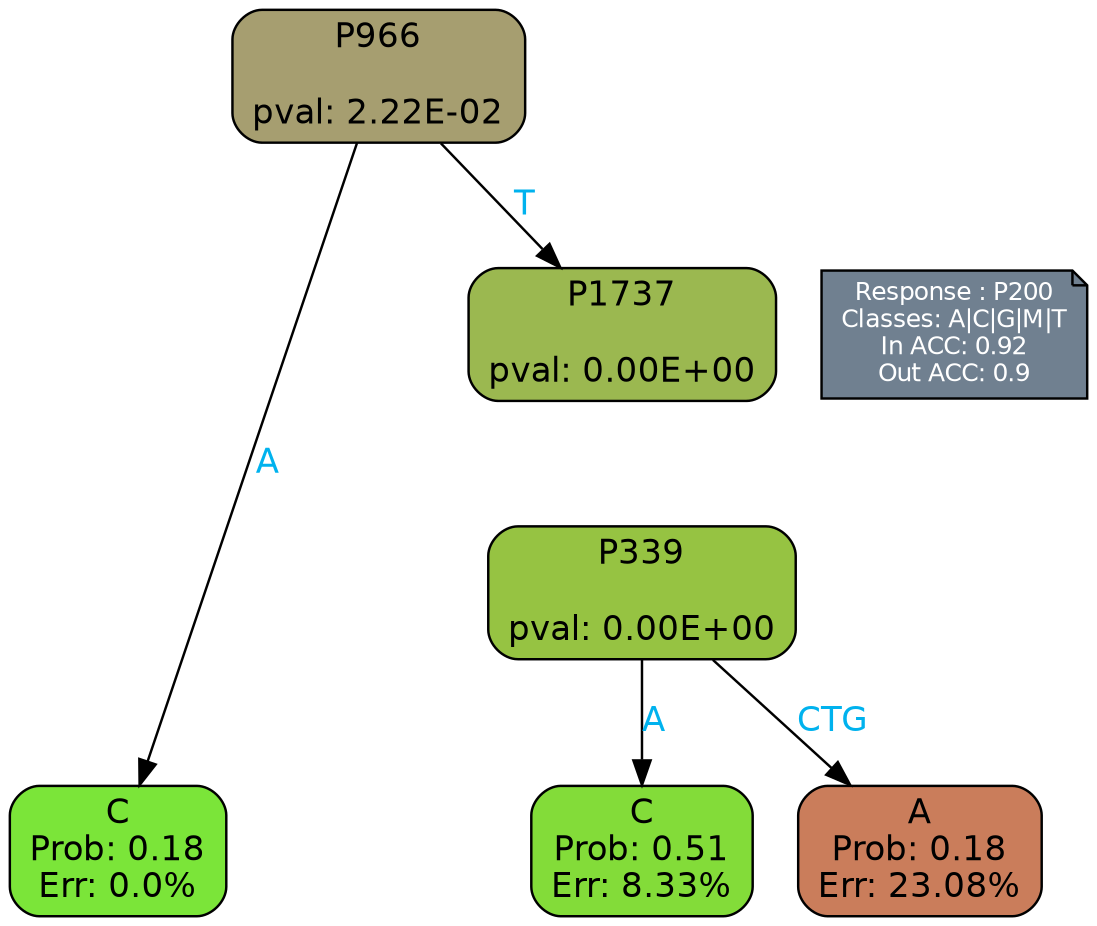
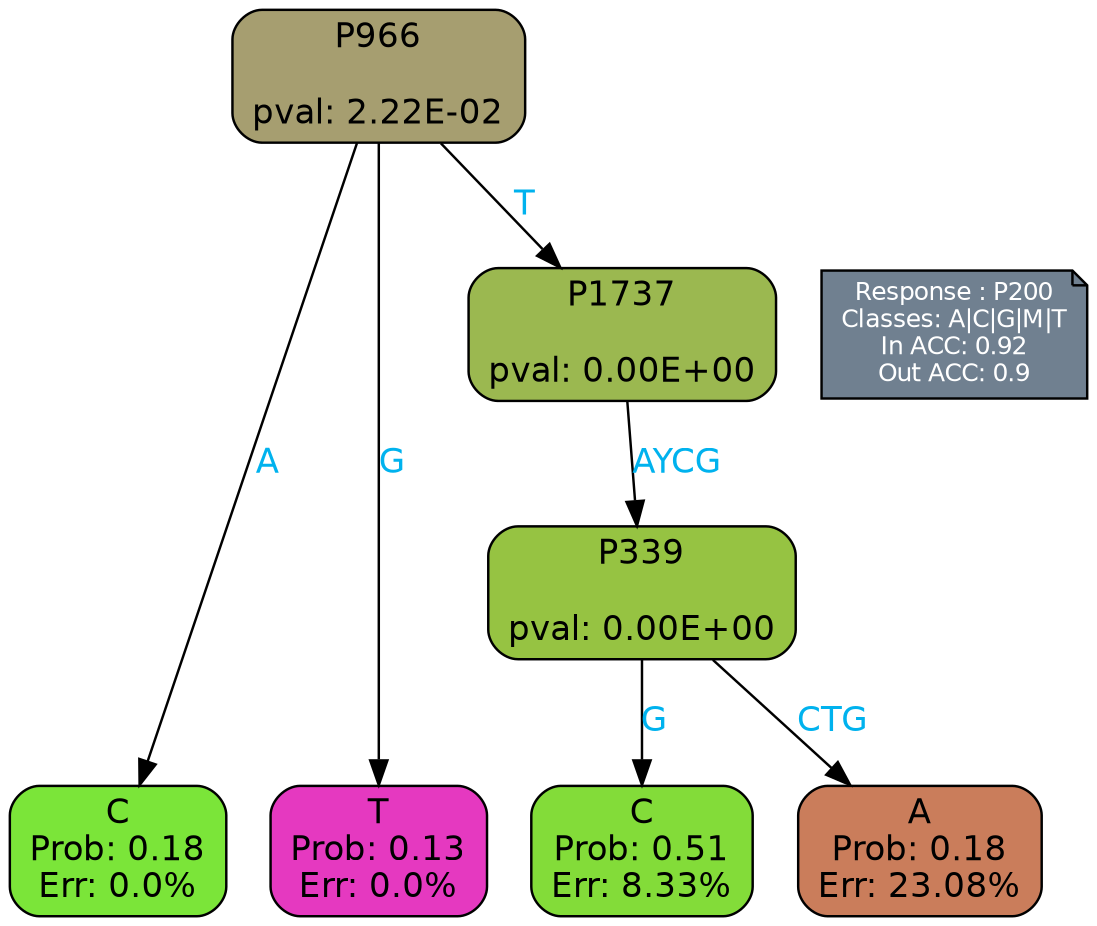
edge "P1737 pval: 0.00E+00" -> "P339 pval: 0.00E+00": added, label "AYCG"
edge "P339 pval: 0.00E+00" -> "C Prob: 0.51 Err: 8.33%": label "A" -> "G"
node "T Prob: 0.13 Err: 0.0%": added
